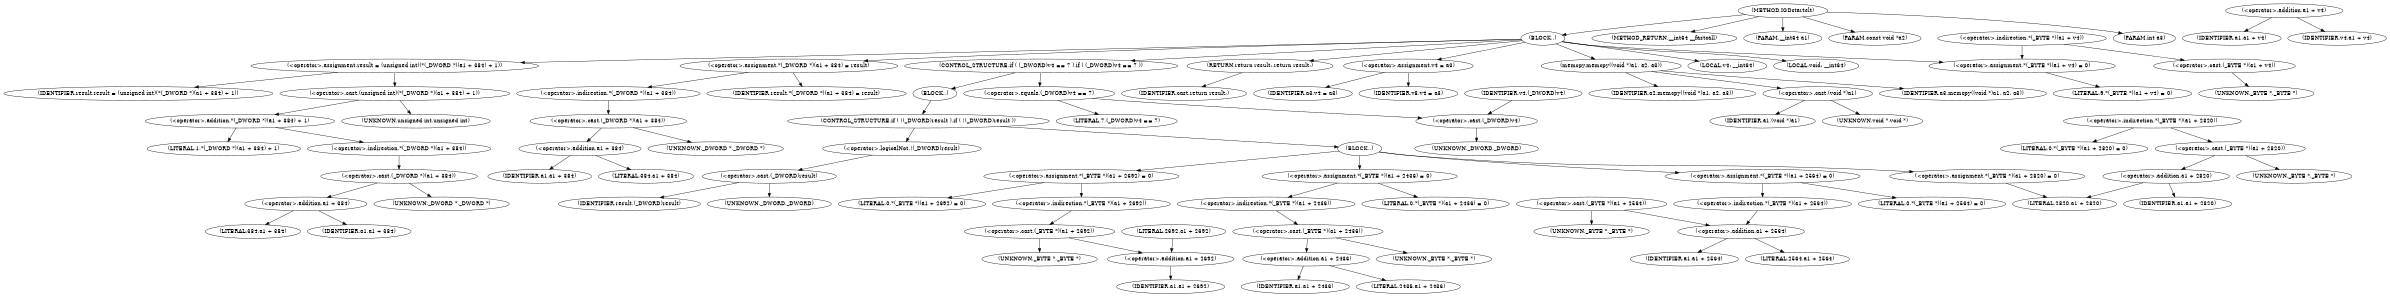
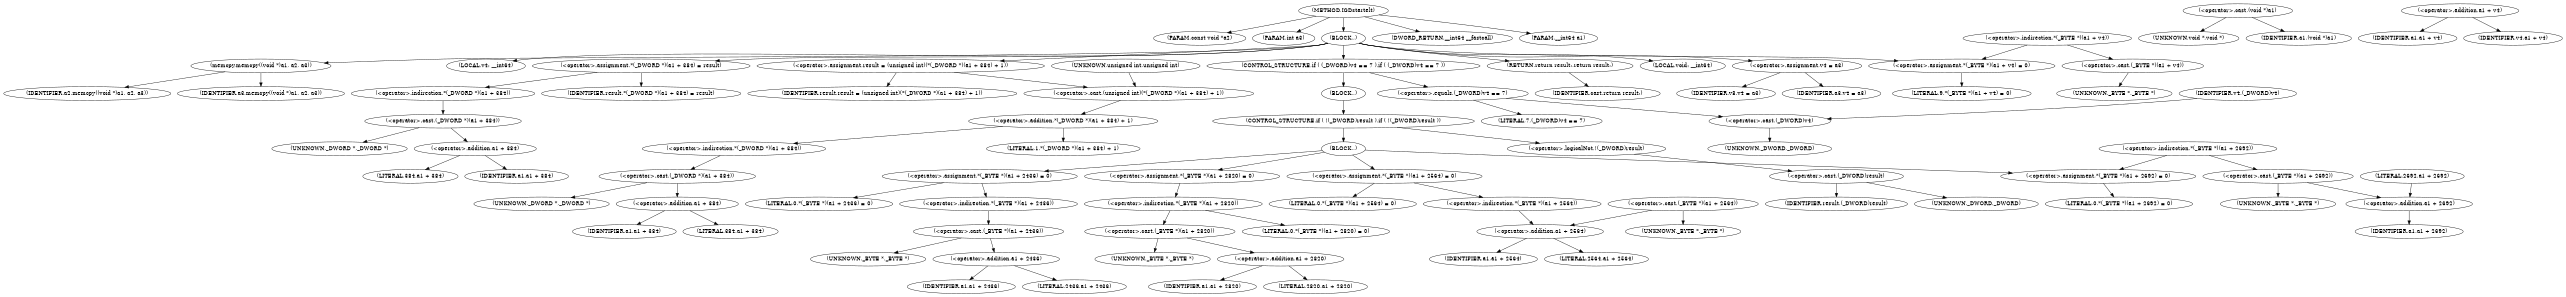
node "(METHOD_RETURN,__int64 __fastcall)": label "(METHOD_RETURN,__int64 __fastcall)" -> "(DWORD_RETURN,__int64 __fastcall)"
edge "(memcpy,memcpy((void *)a1, a2, a3))" -> "(<operator>.cast,(void *)a1)": removed
edge "(<operator>.cast,(unsigned int)(*(_DWORD *)(a1 + 384) + 1))" -> "(UNKNOWN,unsigned int,unsigned int)": reversed
edge "(<operator>.assignment,*(_BYTE *)(a1 + 2692) = 0)" -> "(<operator>.indirection,*(_BYTE *)(a1 + 2692))": reversed
edge "(<operator>.assignment,*(_BYTE *)(a1 + 2820) = 0)" -> "(LITERAL,2820,a1 + 2820)": now "(<operator>.assignment,*(_BYTE *)(a1 + 2820) = 0)" -> "(<operator>.indirection,*(_BYTE *)(a1 + 2820))"
